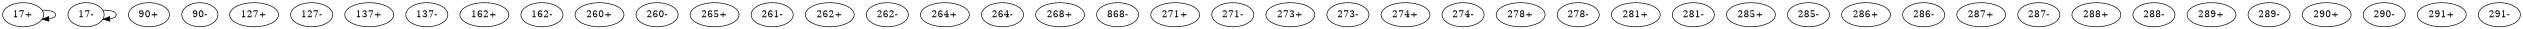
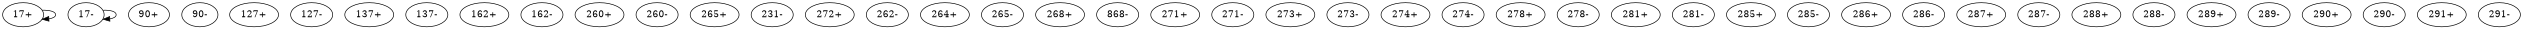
node "261-": label "261-" -> "231-"
node "262+": label "262+" -> "272+"
node "264-": label "264-" -> "265-"
